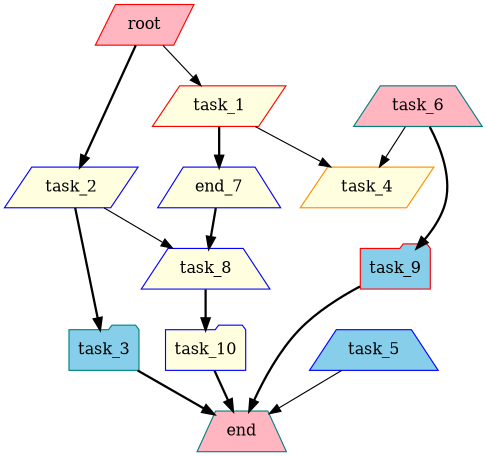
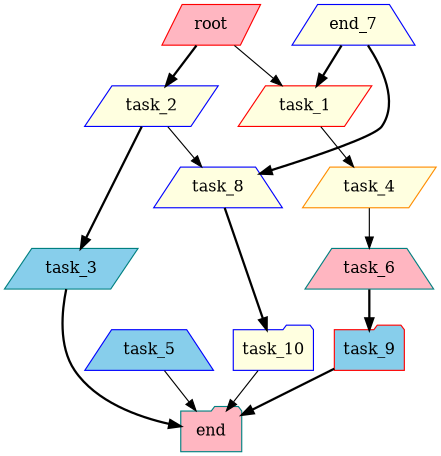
edge "task_1" -> "end_7": reversed
edge "task_6" -> "task_4": reversed
node "task_3": shape folder -> parallelogram
edge "task_10" -> "end": style bold -> solid
node "end": shape trapezium -> folder
